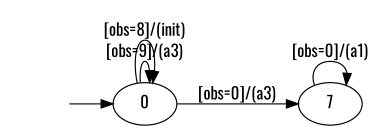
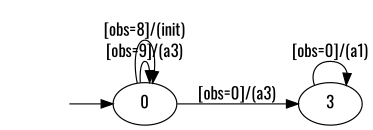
node "7": label "7" -> "3"
